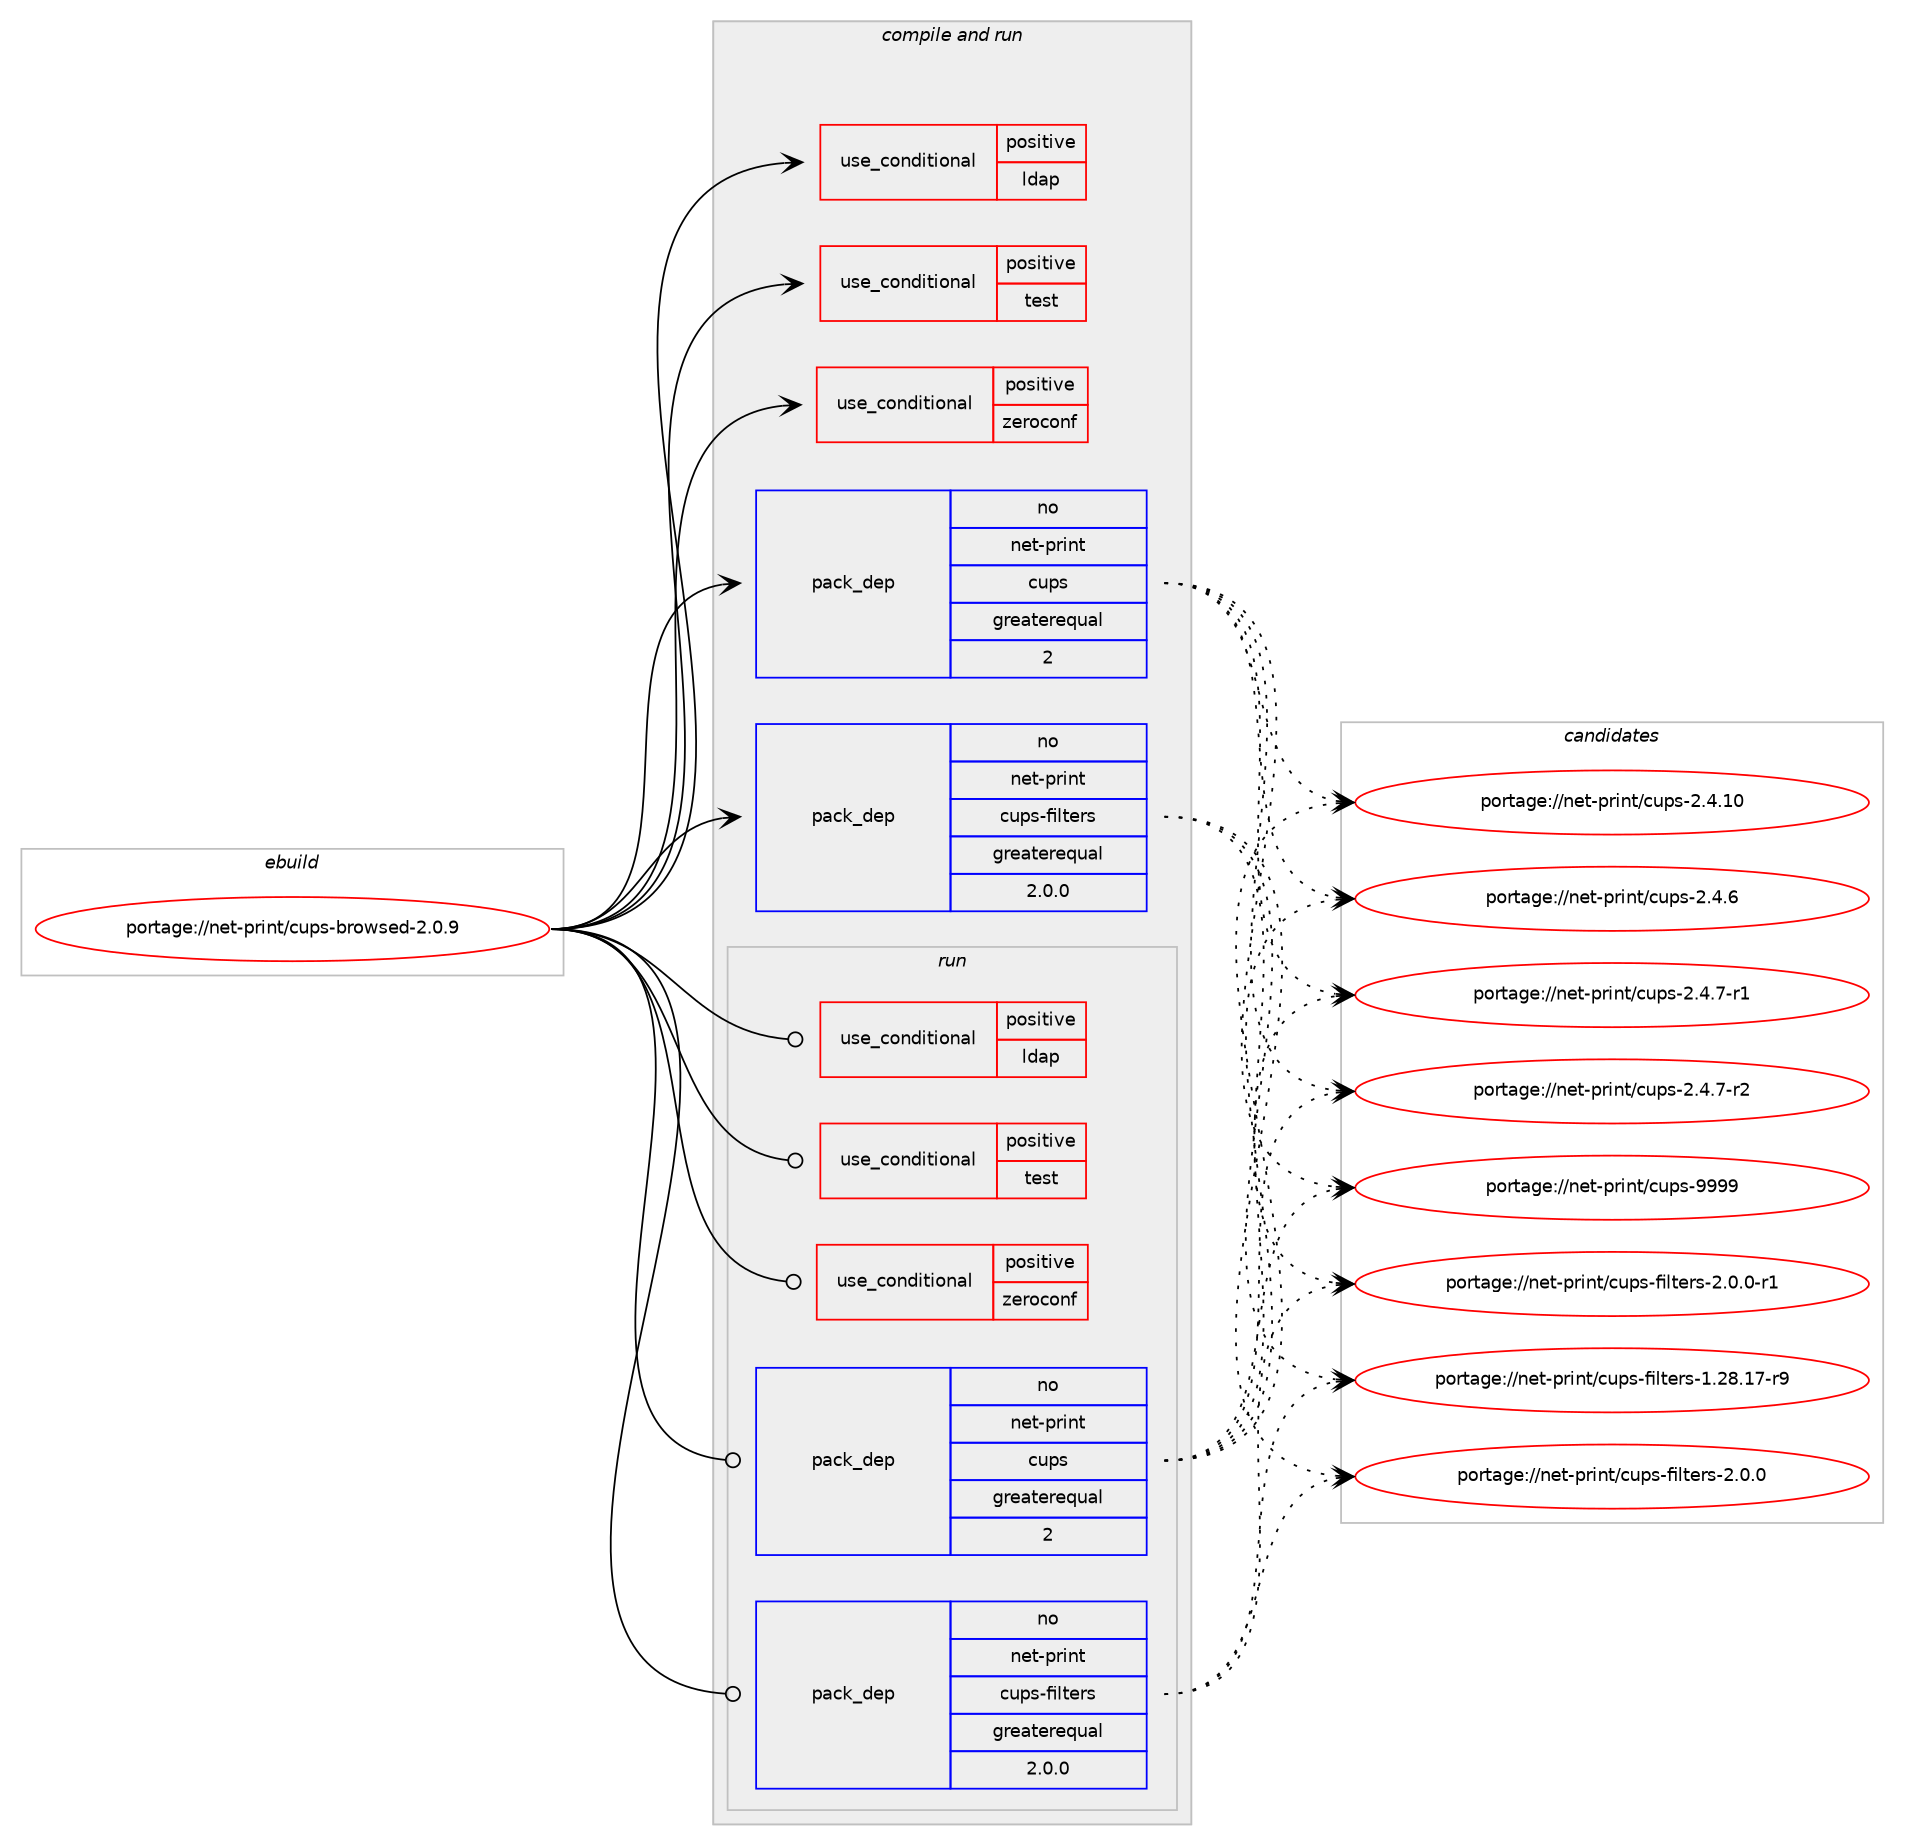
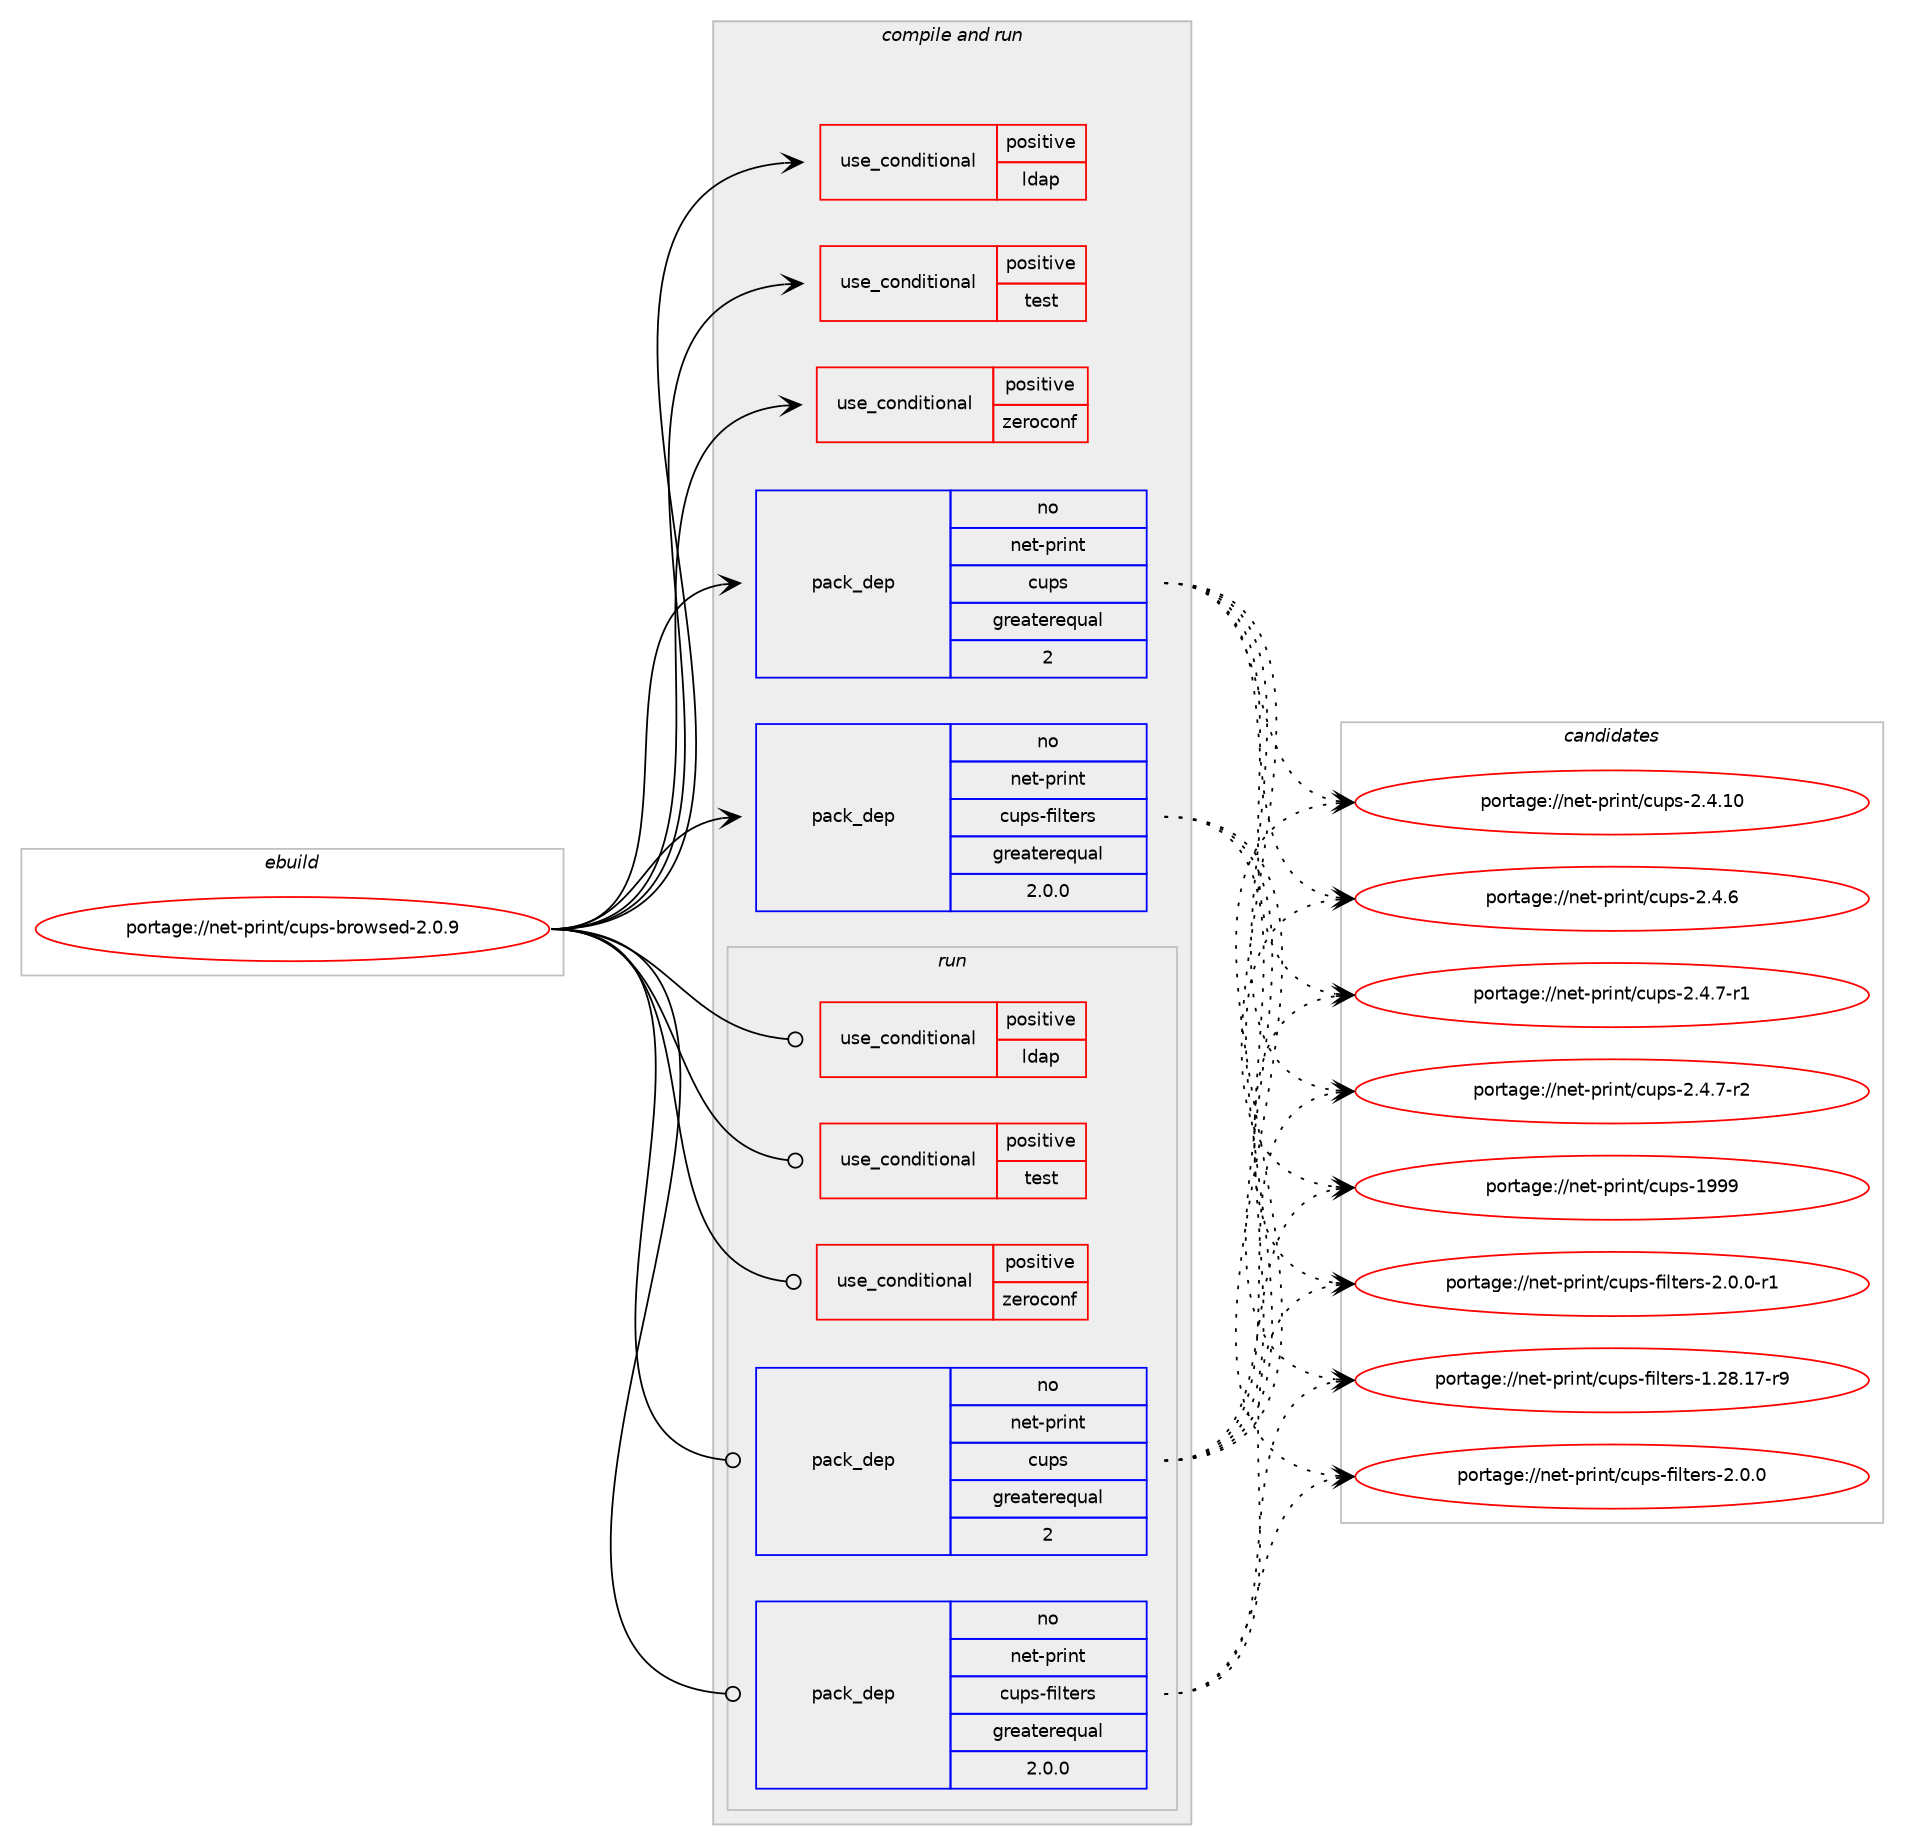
node "portage://net-print/cups-9999": label "portage://net-print/cups-9999" -> "portage://net-print/cups-1999"
